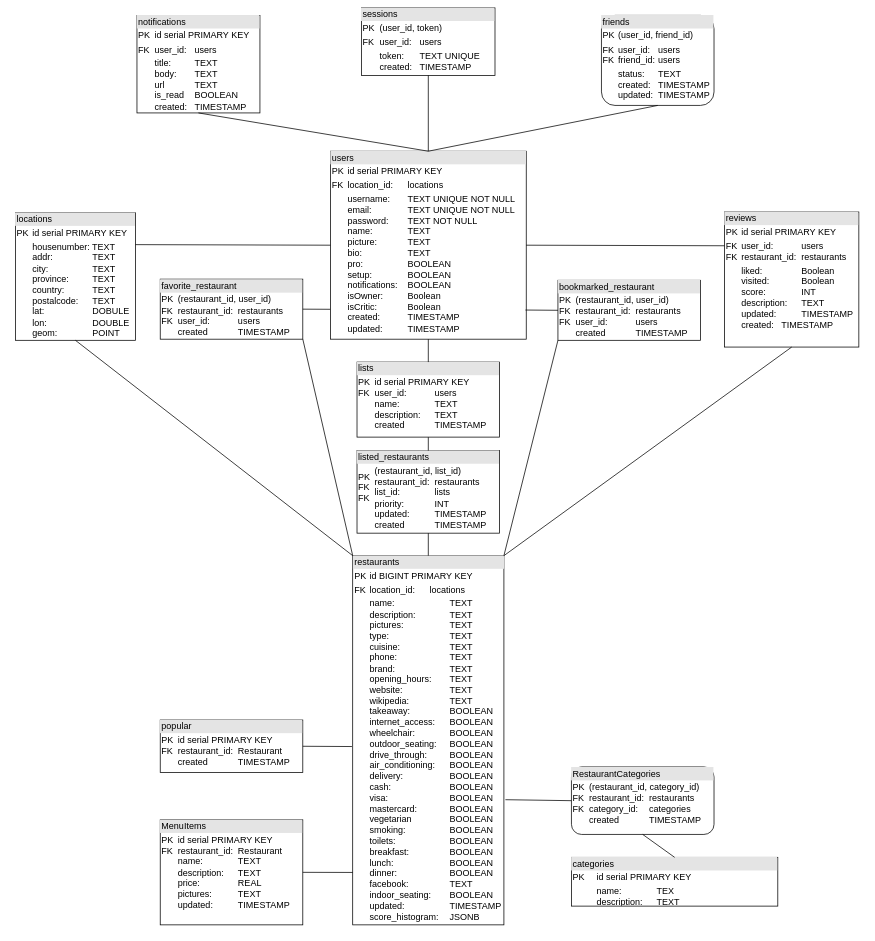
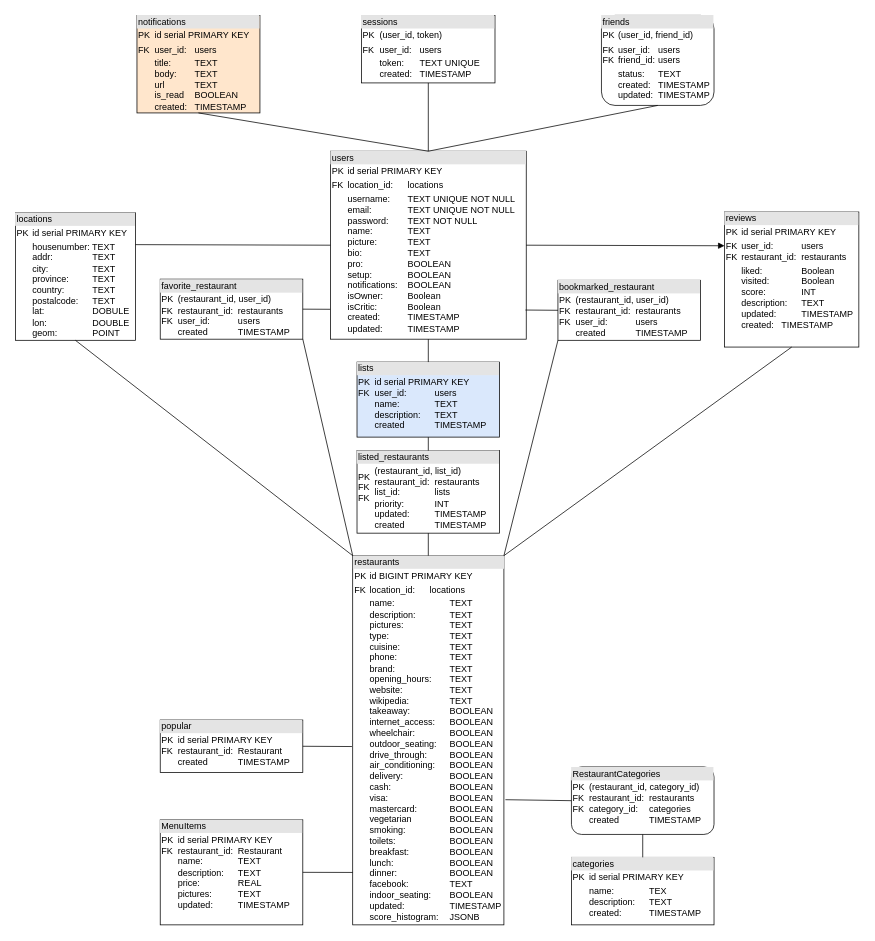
node "sessions PK (user_id, token) FK user_id: users token: TEXT UNIQUE created: TIMESTAMP": moved (428, 42) -> (428, 49)
node "notifications PK id serial PRIMARY KEY FK user_id: users title: TEXT body: TEXT url TEXT is_read BOOLEAN created: TIMESTAMP": fillcolor #ffffff -> #ffe6cc
edge "users PK id serial PRIMARY KEY FK location_id: locations username: TEXT UNIQUE NOT NULL email: TEXT UNIQUE NOT NULL password: TEXT NOT NULL name: TEXT picture: TEXT bio: TEXT pro: BOOLEAN setup: BOOLEAN notifications: BOOLEAN isOwner: Boolean isCritic: Boolean created: TIMESTAMP updated: TIMESTAMP" -- "reviews PK id serial PRIMARY KEY FK FK user_id: users restaurant_id: restaurants liked: Boolean visited: Boolean score: INT description: TEXT updated: TIMESTAMP created: TIMESTAMP": arrowhead none -> block
node "lists PK FK id serial PRIMARY KEY user_id: users name: TEXT description: TEXT created TIMESTAMP": fillcolor #ffffff -> #dae8fc
node "categories PK id serial PRIMARY KEY name: TEX description: TEXT created: TIMESTAMP": size 206x49 -> 143x68
